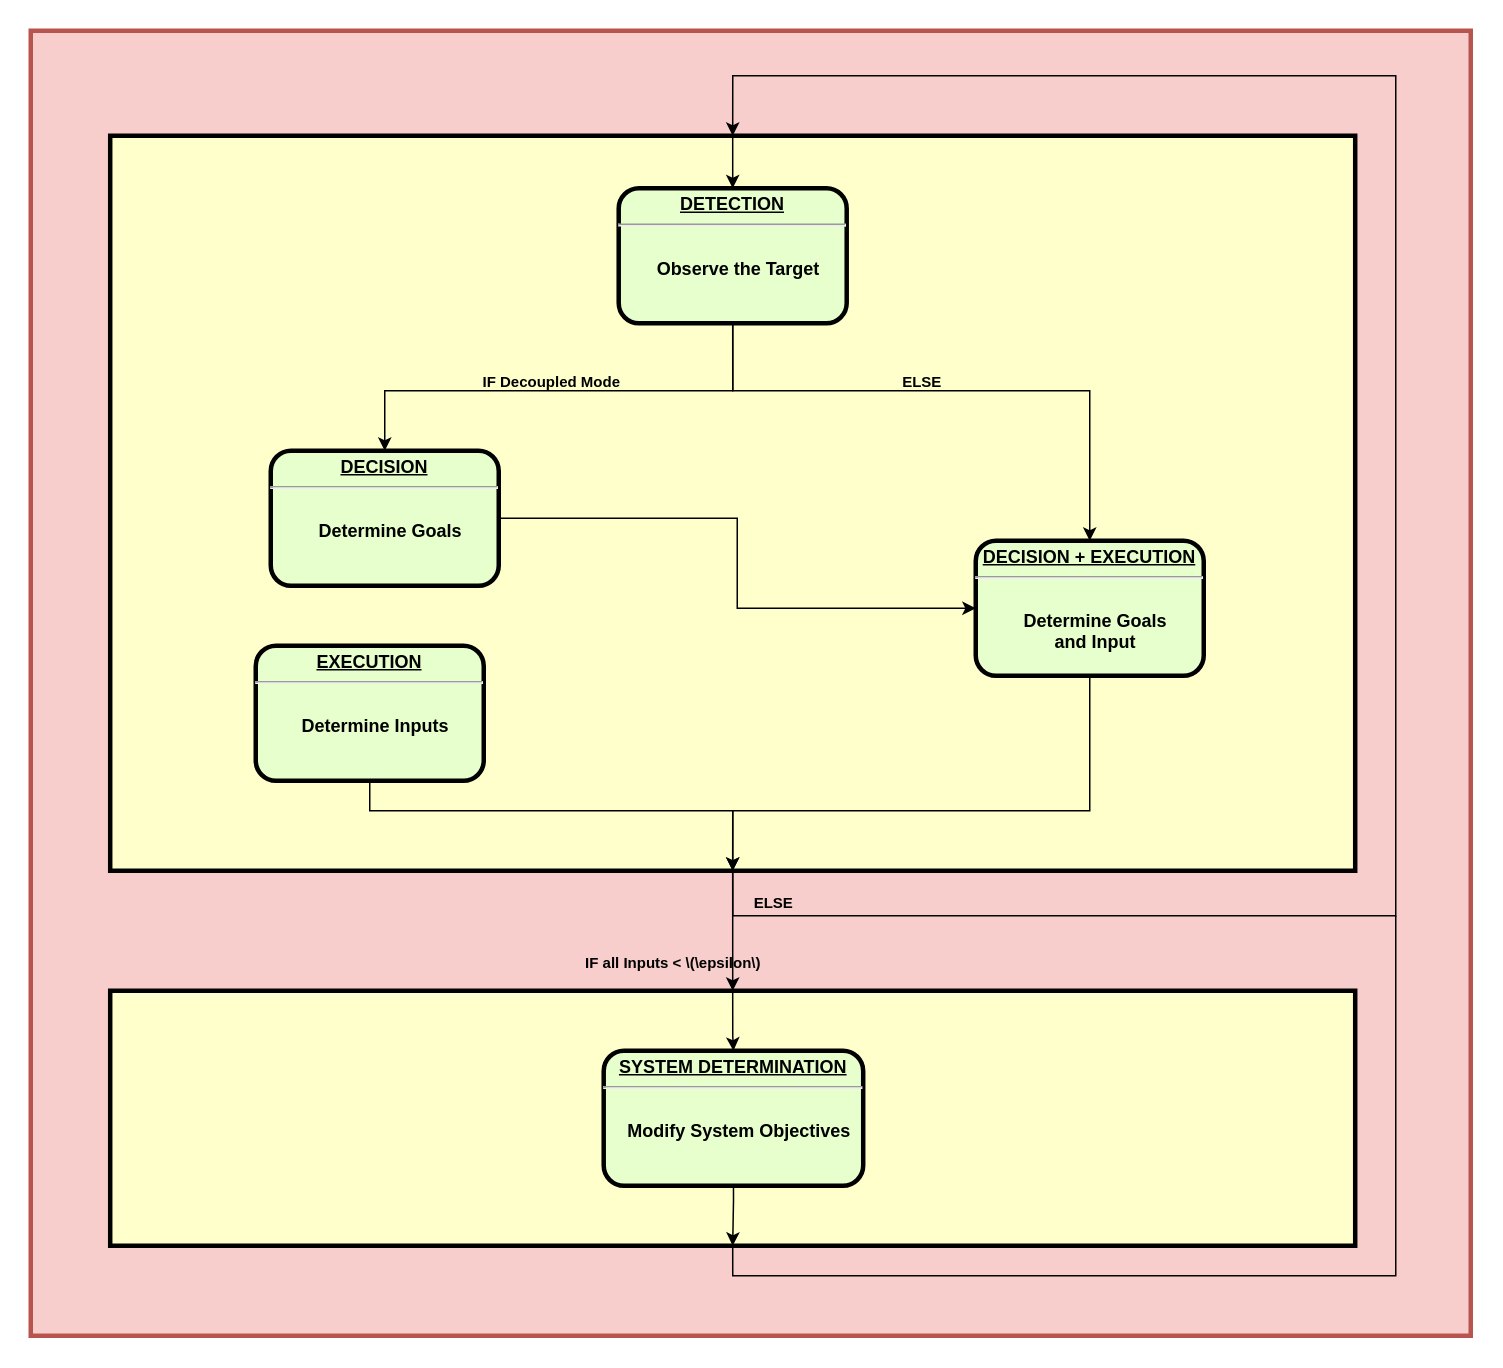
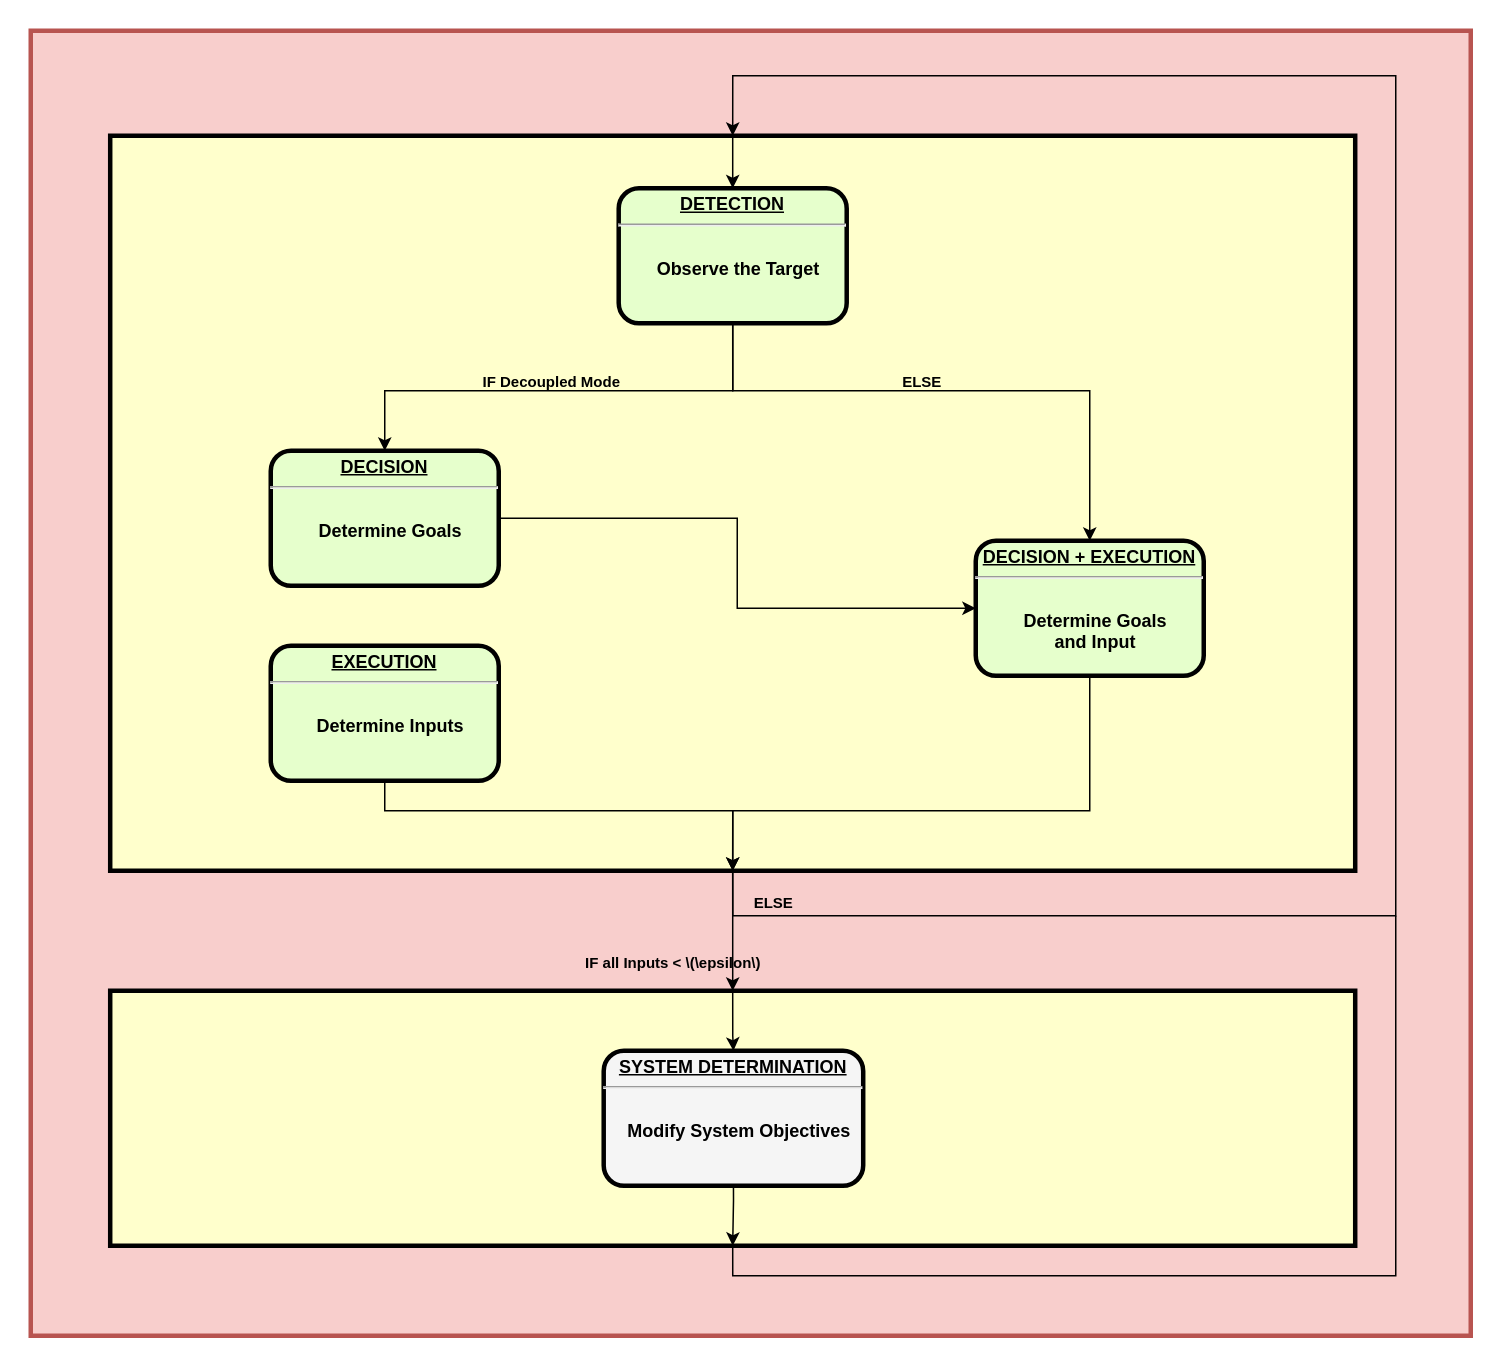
node "EXECUTION Determine Inputs": moved (370, 713) -> (385, 713)
node "SYSTEM DETERMINATION Modify System Objectives": fillcolor #e6ffcc -> #f5f5f5
